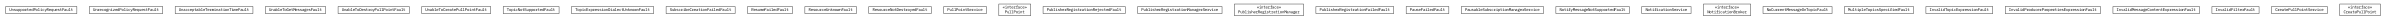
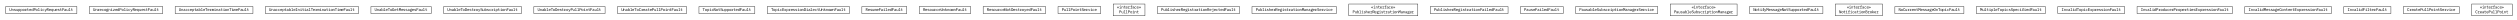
node "UnacceptableInitialTerminationTimeFault": added
node "UnableToDestroySubscriptionFault": added
node "SubscribeCreationFailedFault": removed
node "NotificationService": removed
node "PausableSubscriptionManager": added
